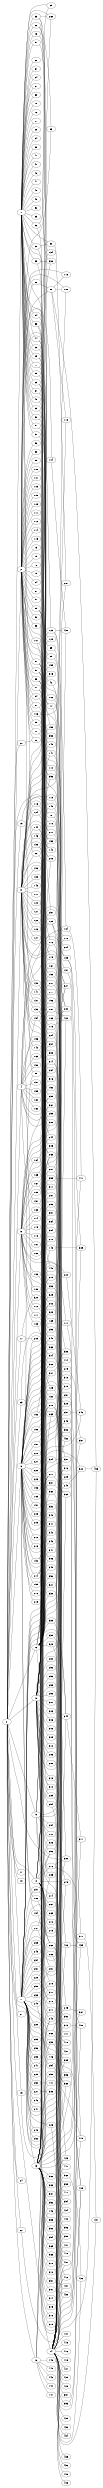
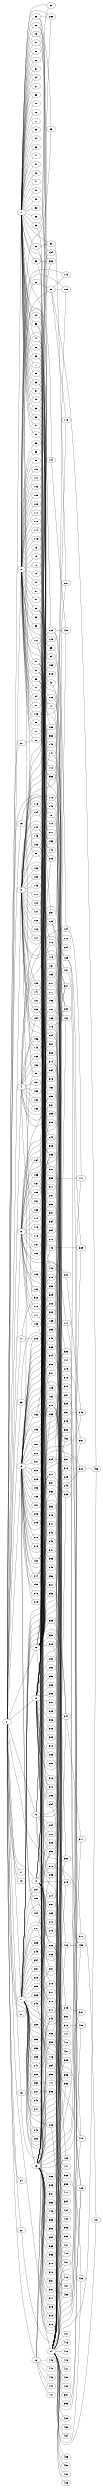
node "58": added
